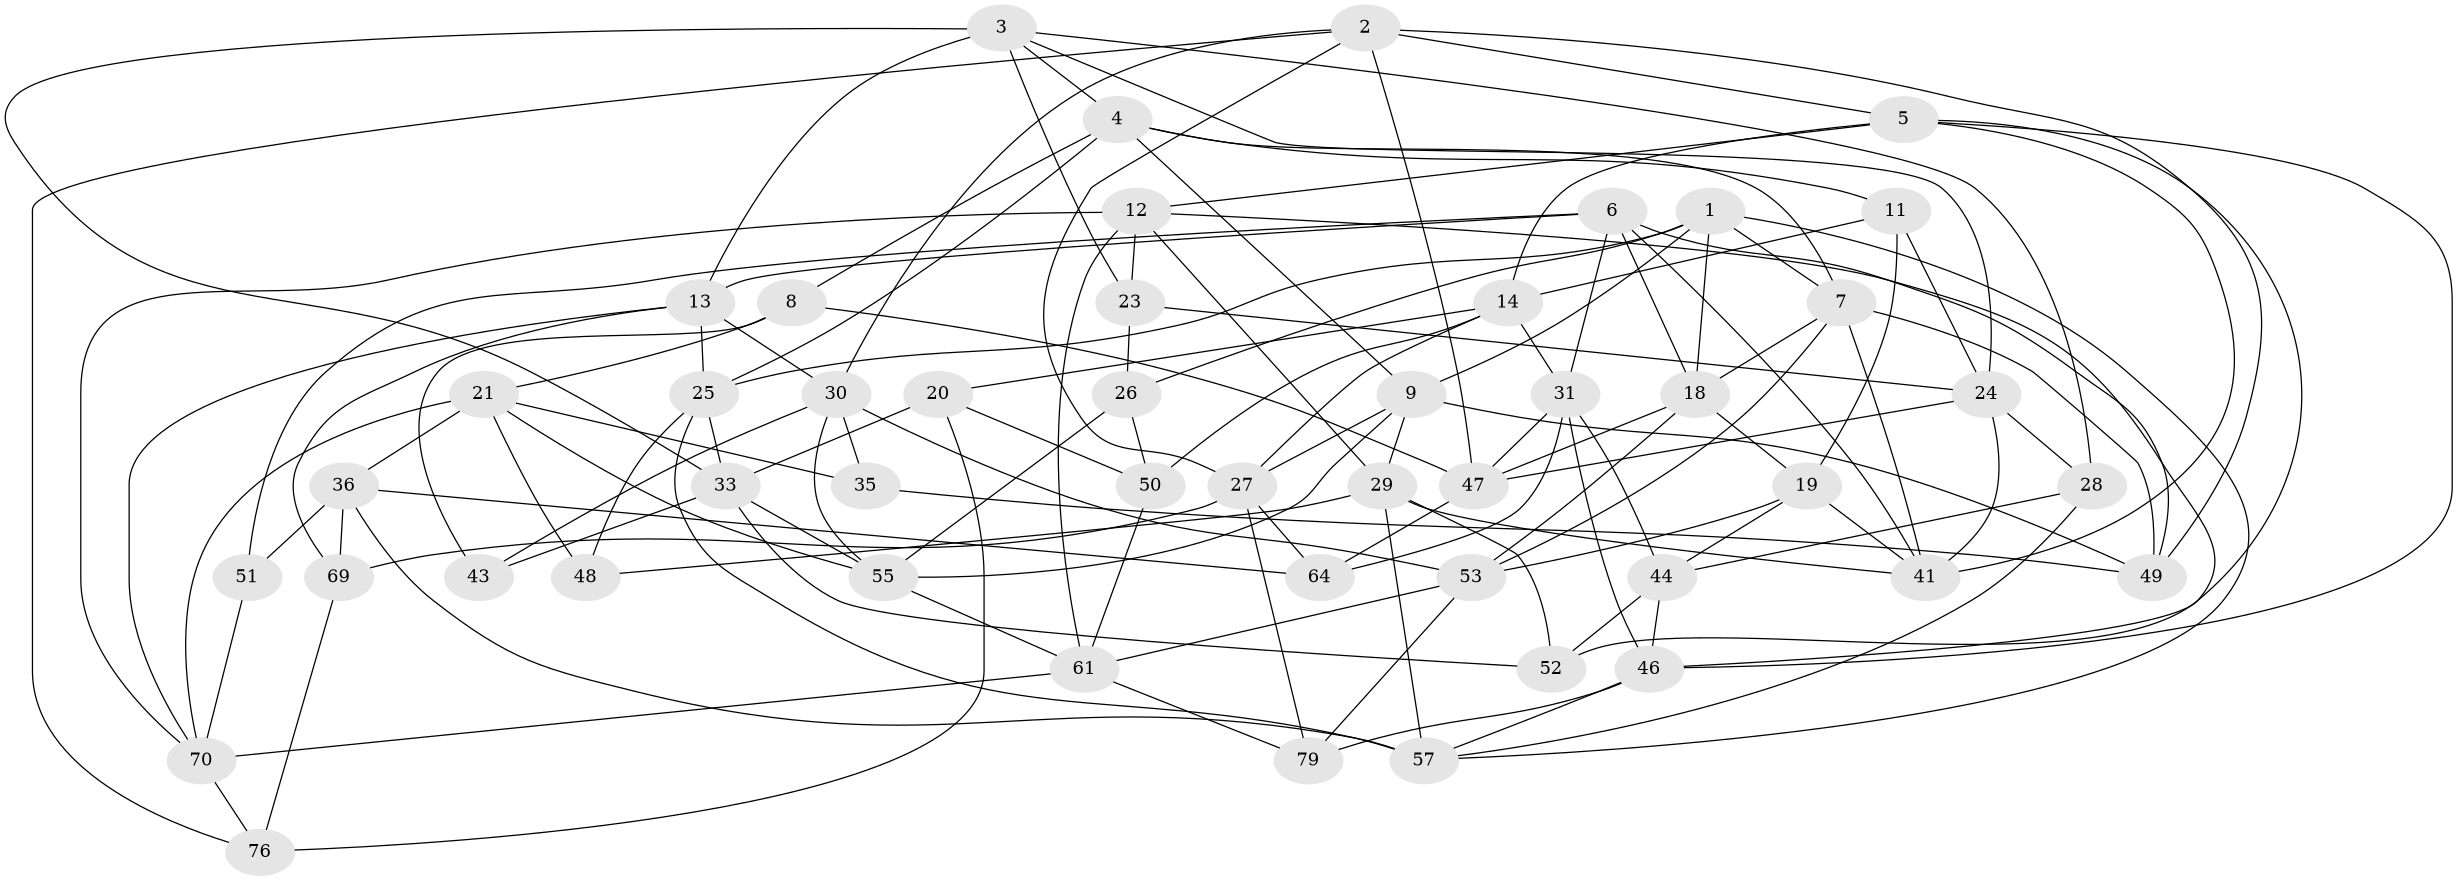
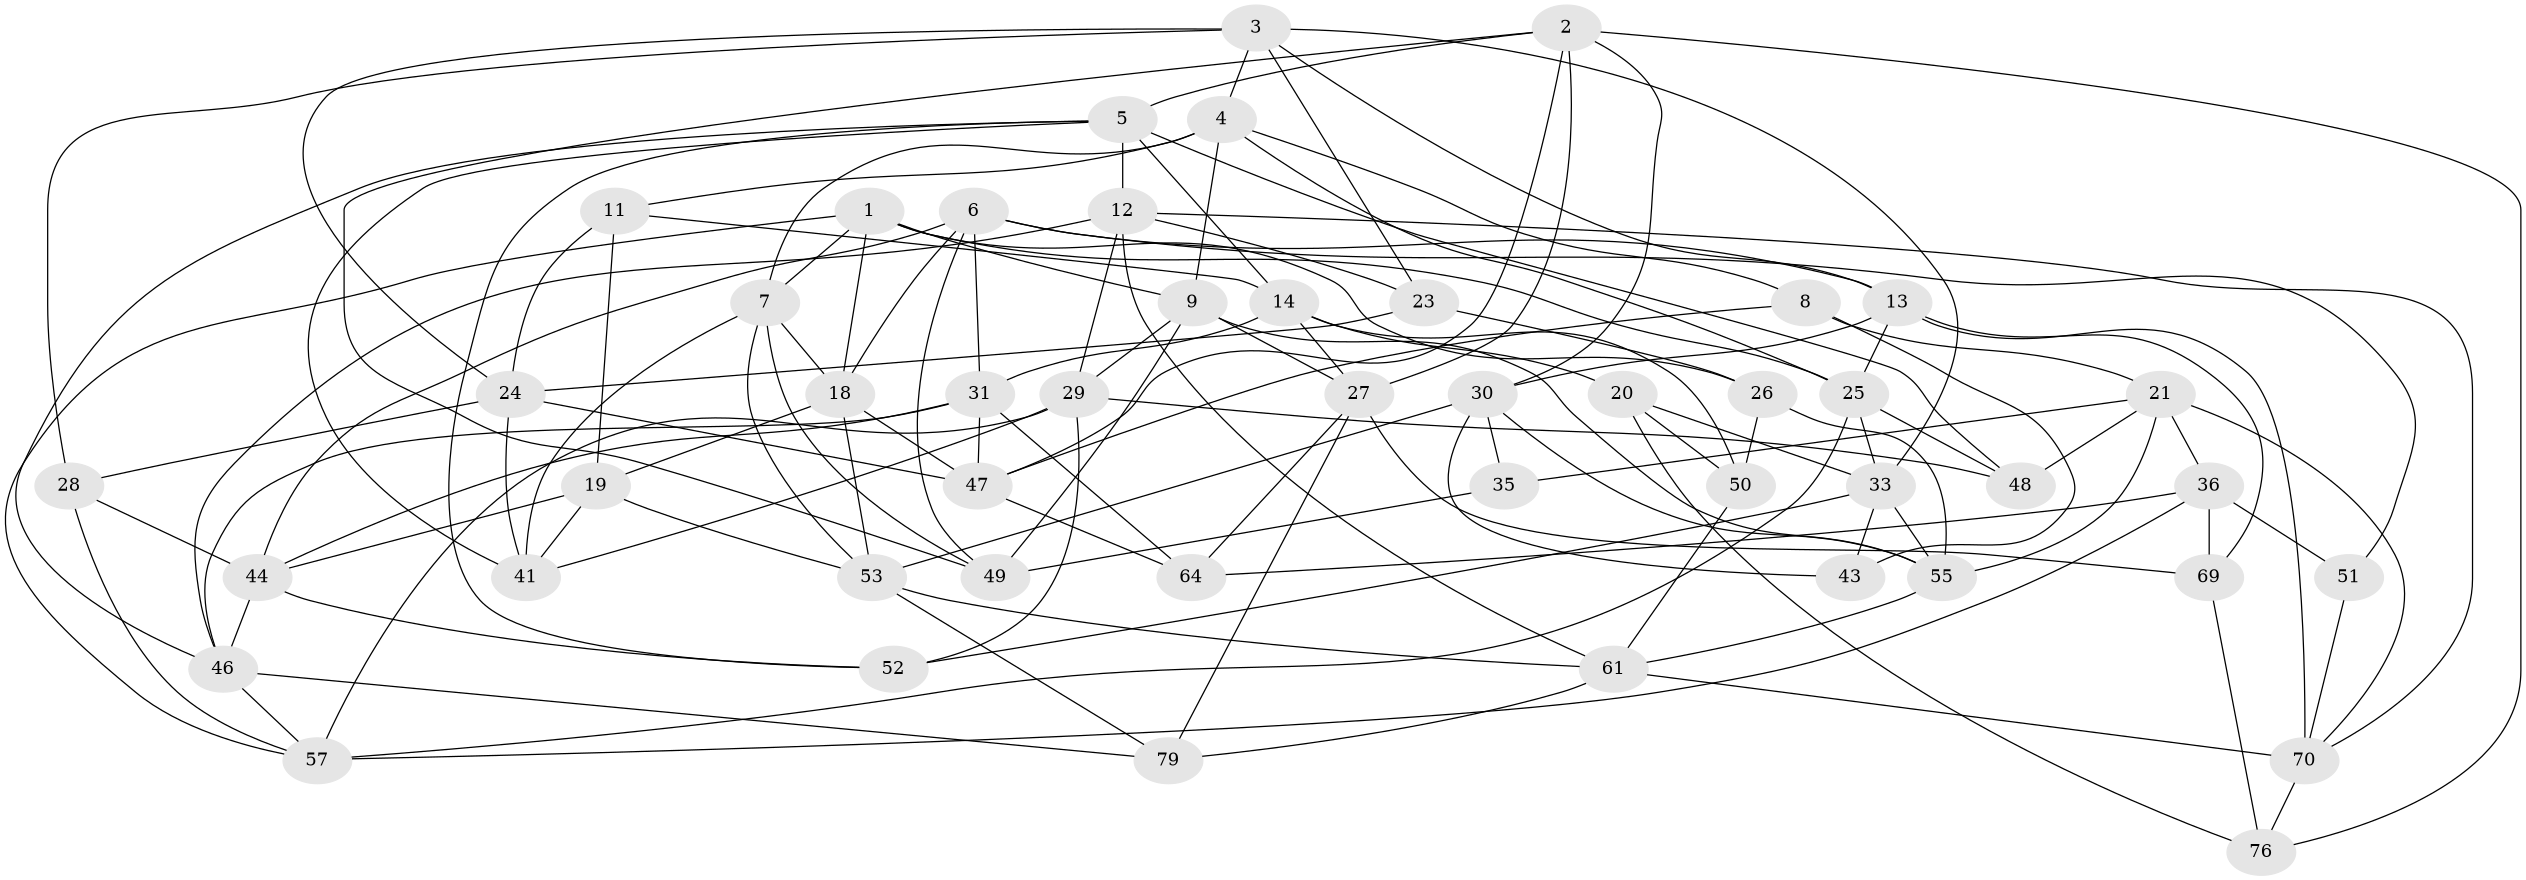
edge "5" -- "48": added
edge "6" -- "41": now "6" -- "44"
